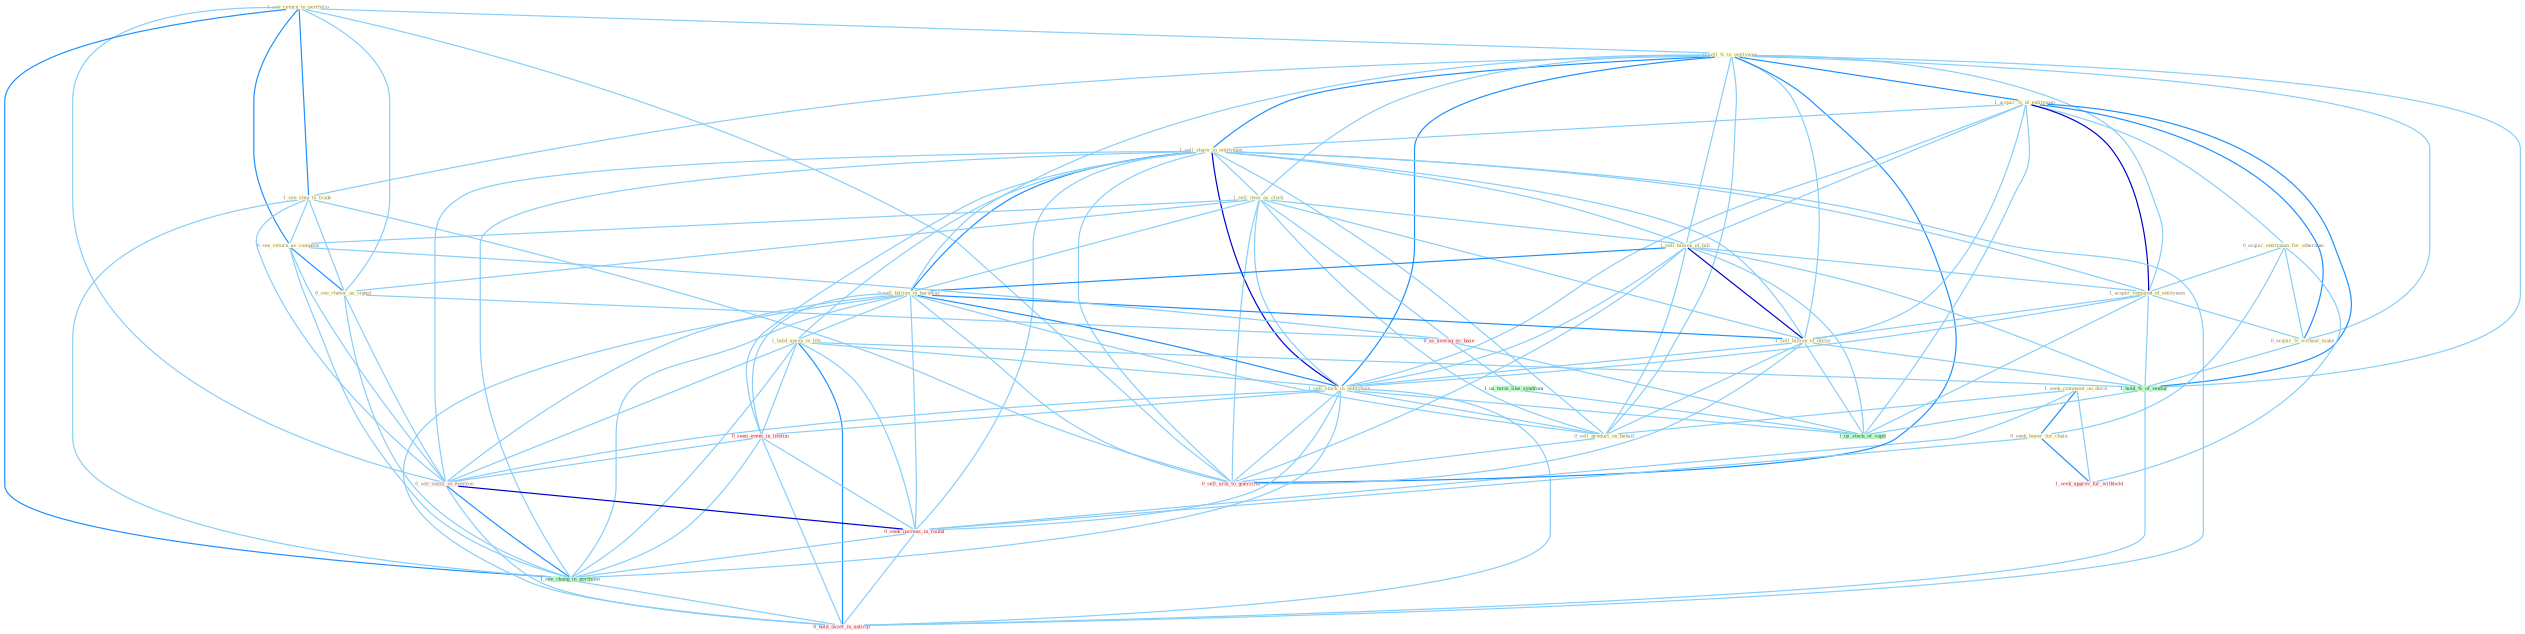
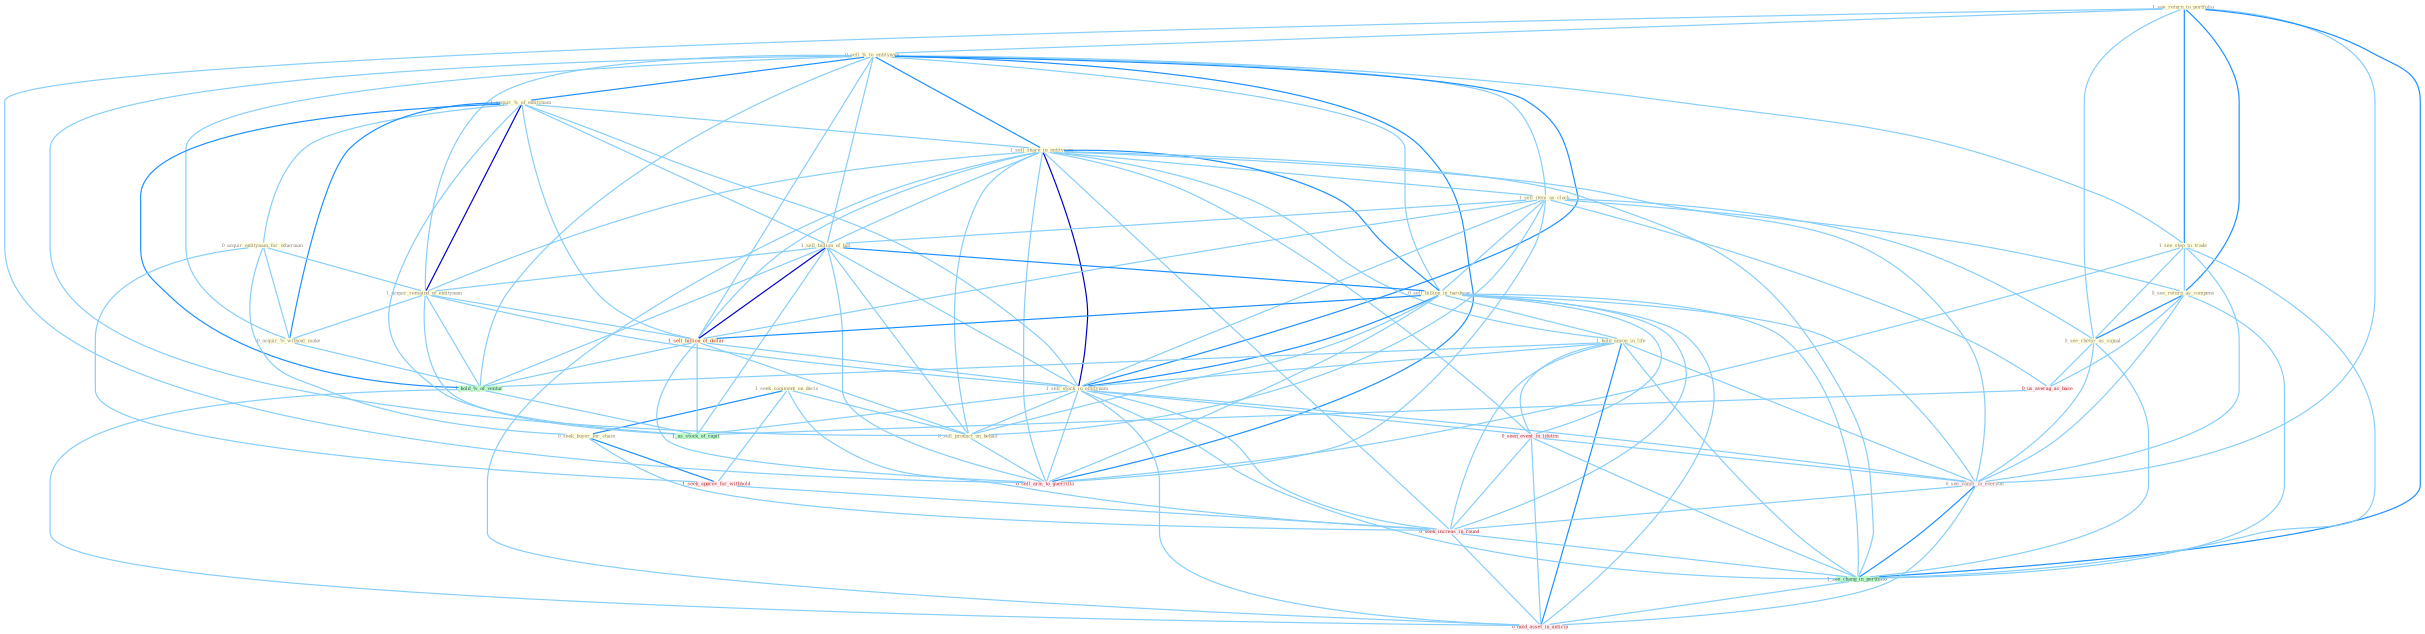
node "1_sell_billion_of_dollar": fontcolor #8b7d6b -> #b22222
node "1_us_term_like_syndrom": removed
edge "0_see_vaniti_in_everyon" -- "0_seek_increas_in_round": color #0000cd -> #87cefa
edge "1_seek_approv_for_withhold" -- "0_seek_increas_in_round": added
